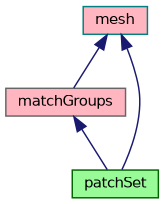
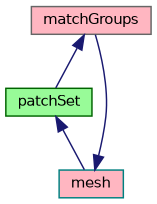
edge "patchSet" -> "mesh": reversed
